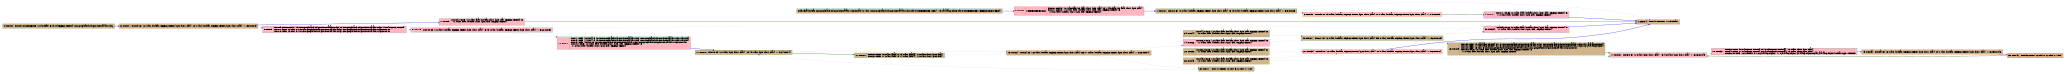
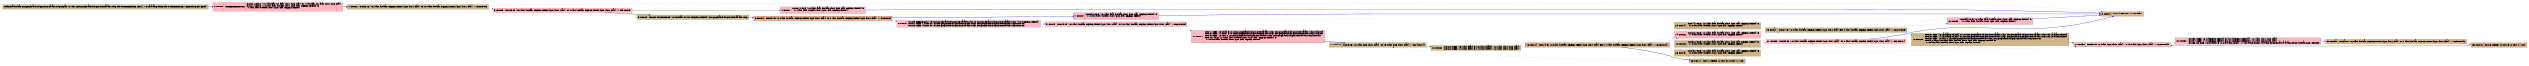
edge "3: 0x0005" -> "5: 0x0009": added
edge "13: 0x0024" -> "23: 0x0041": style dotted -> bold
